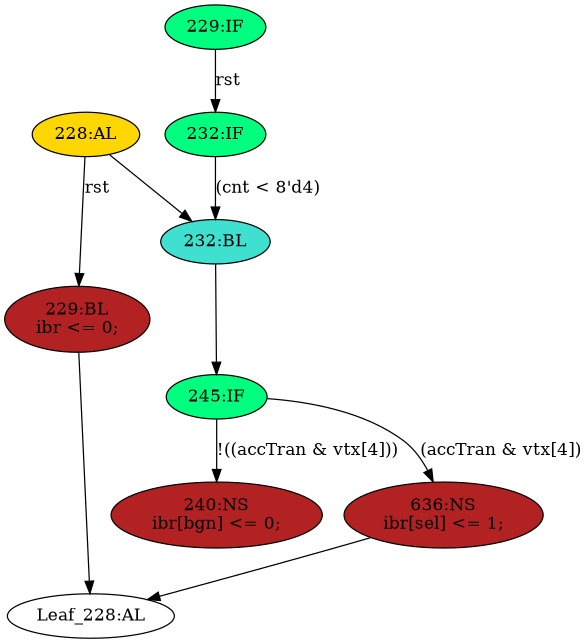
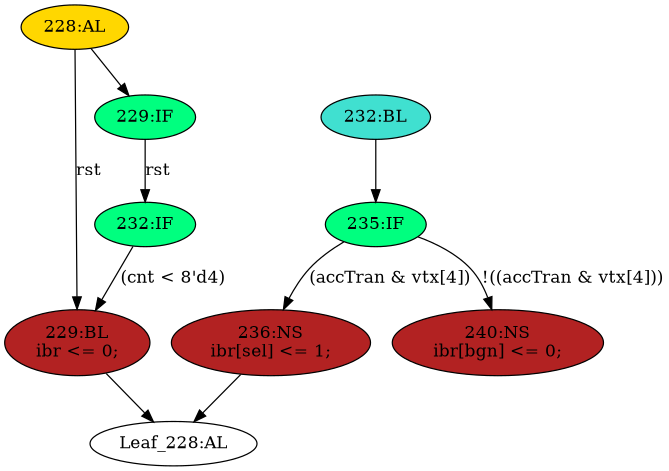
edge "232:IF" -> "232:BL": now "232:IF" -> "229:BL ibr <= 0;"
edge "228:AL" -> "232:BL": now "228:AL" -> "229:IF"
node "245:IF": label "245:IF" -> "235:IF"
node "636:NS ibr[sel] <= 1;": label "636:NS ibr[sel] <= 1;" -> "236:NS ibr[sel] <= 1;"
